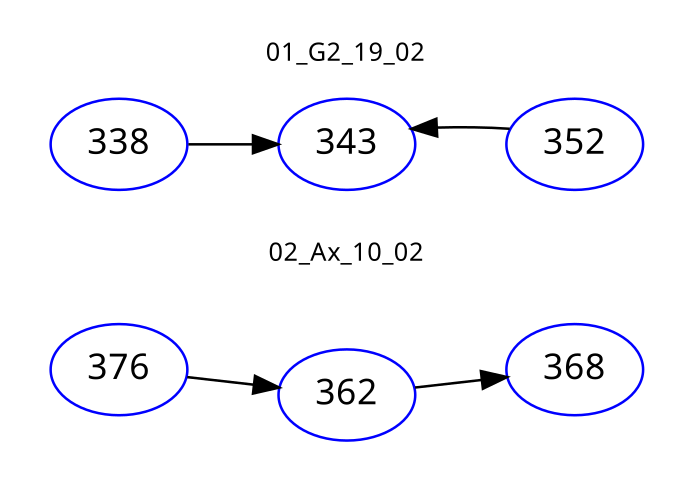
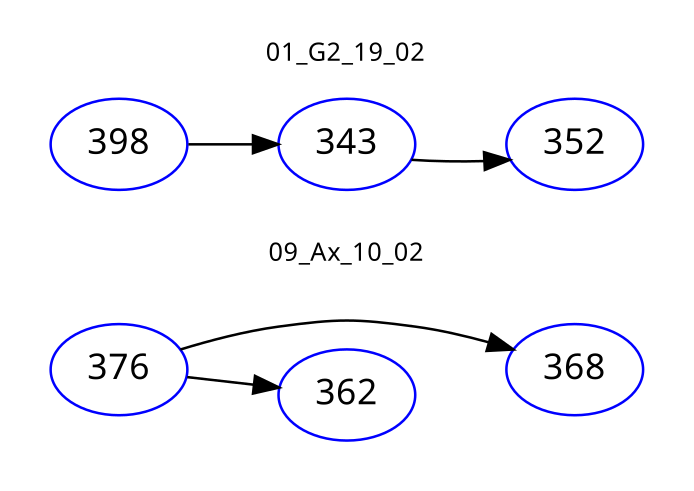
edge "352" -> "343": reversed
node "338": label "338" -> "398"
cluster "02_Ax_10_02": label "02_Ax_10_02" -> "09_Ax_10_02"
edge "362" -> "368": now "376" -> "368"
